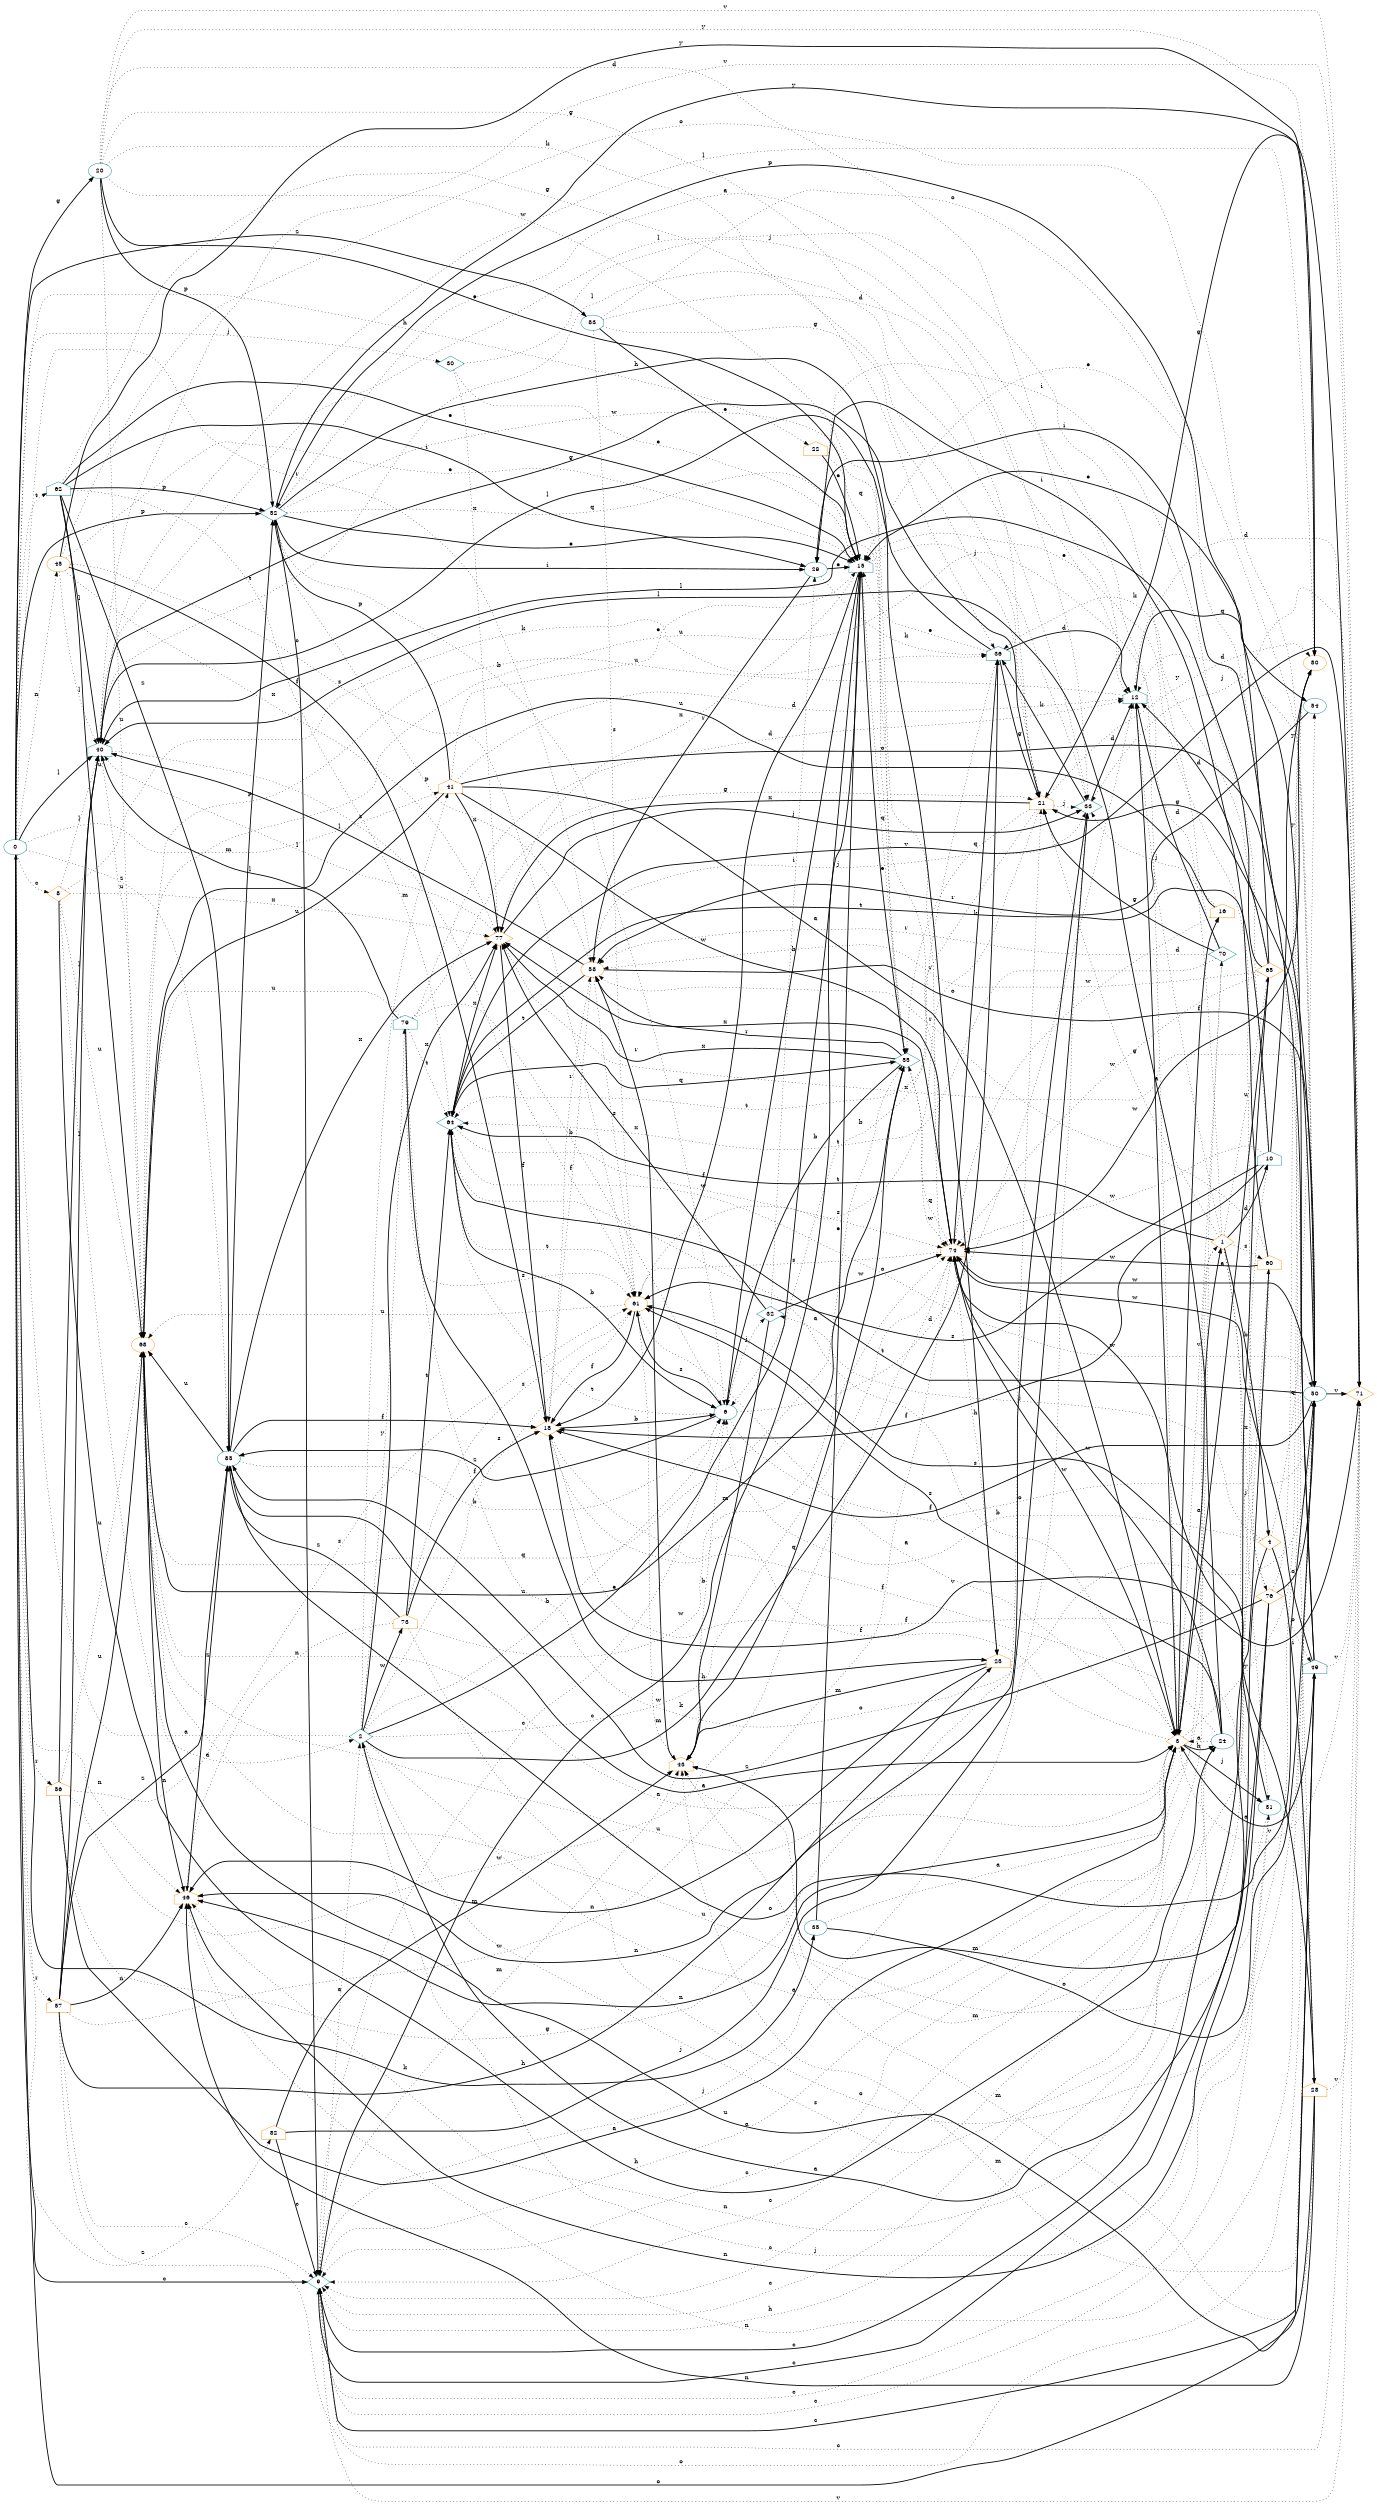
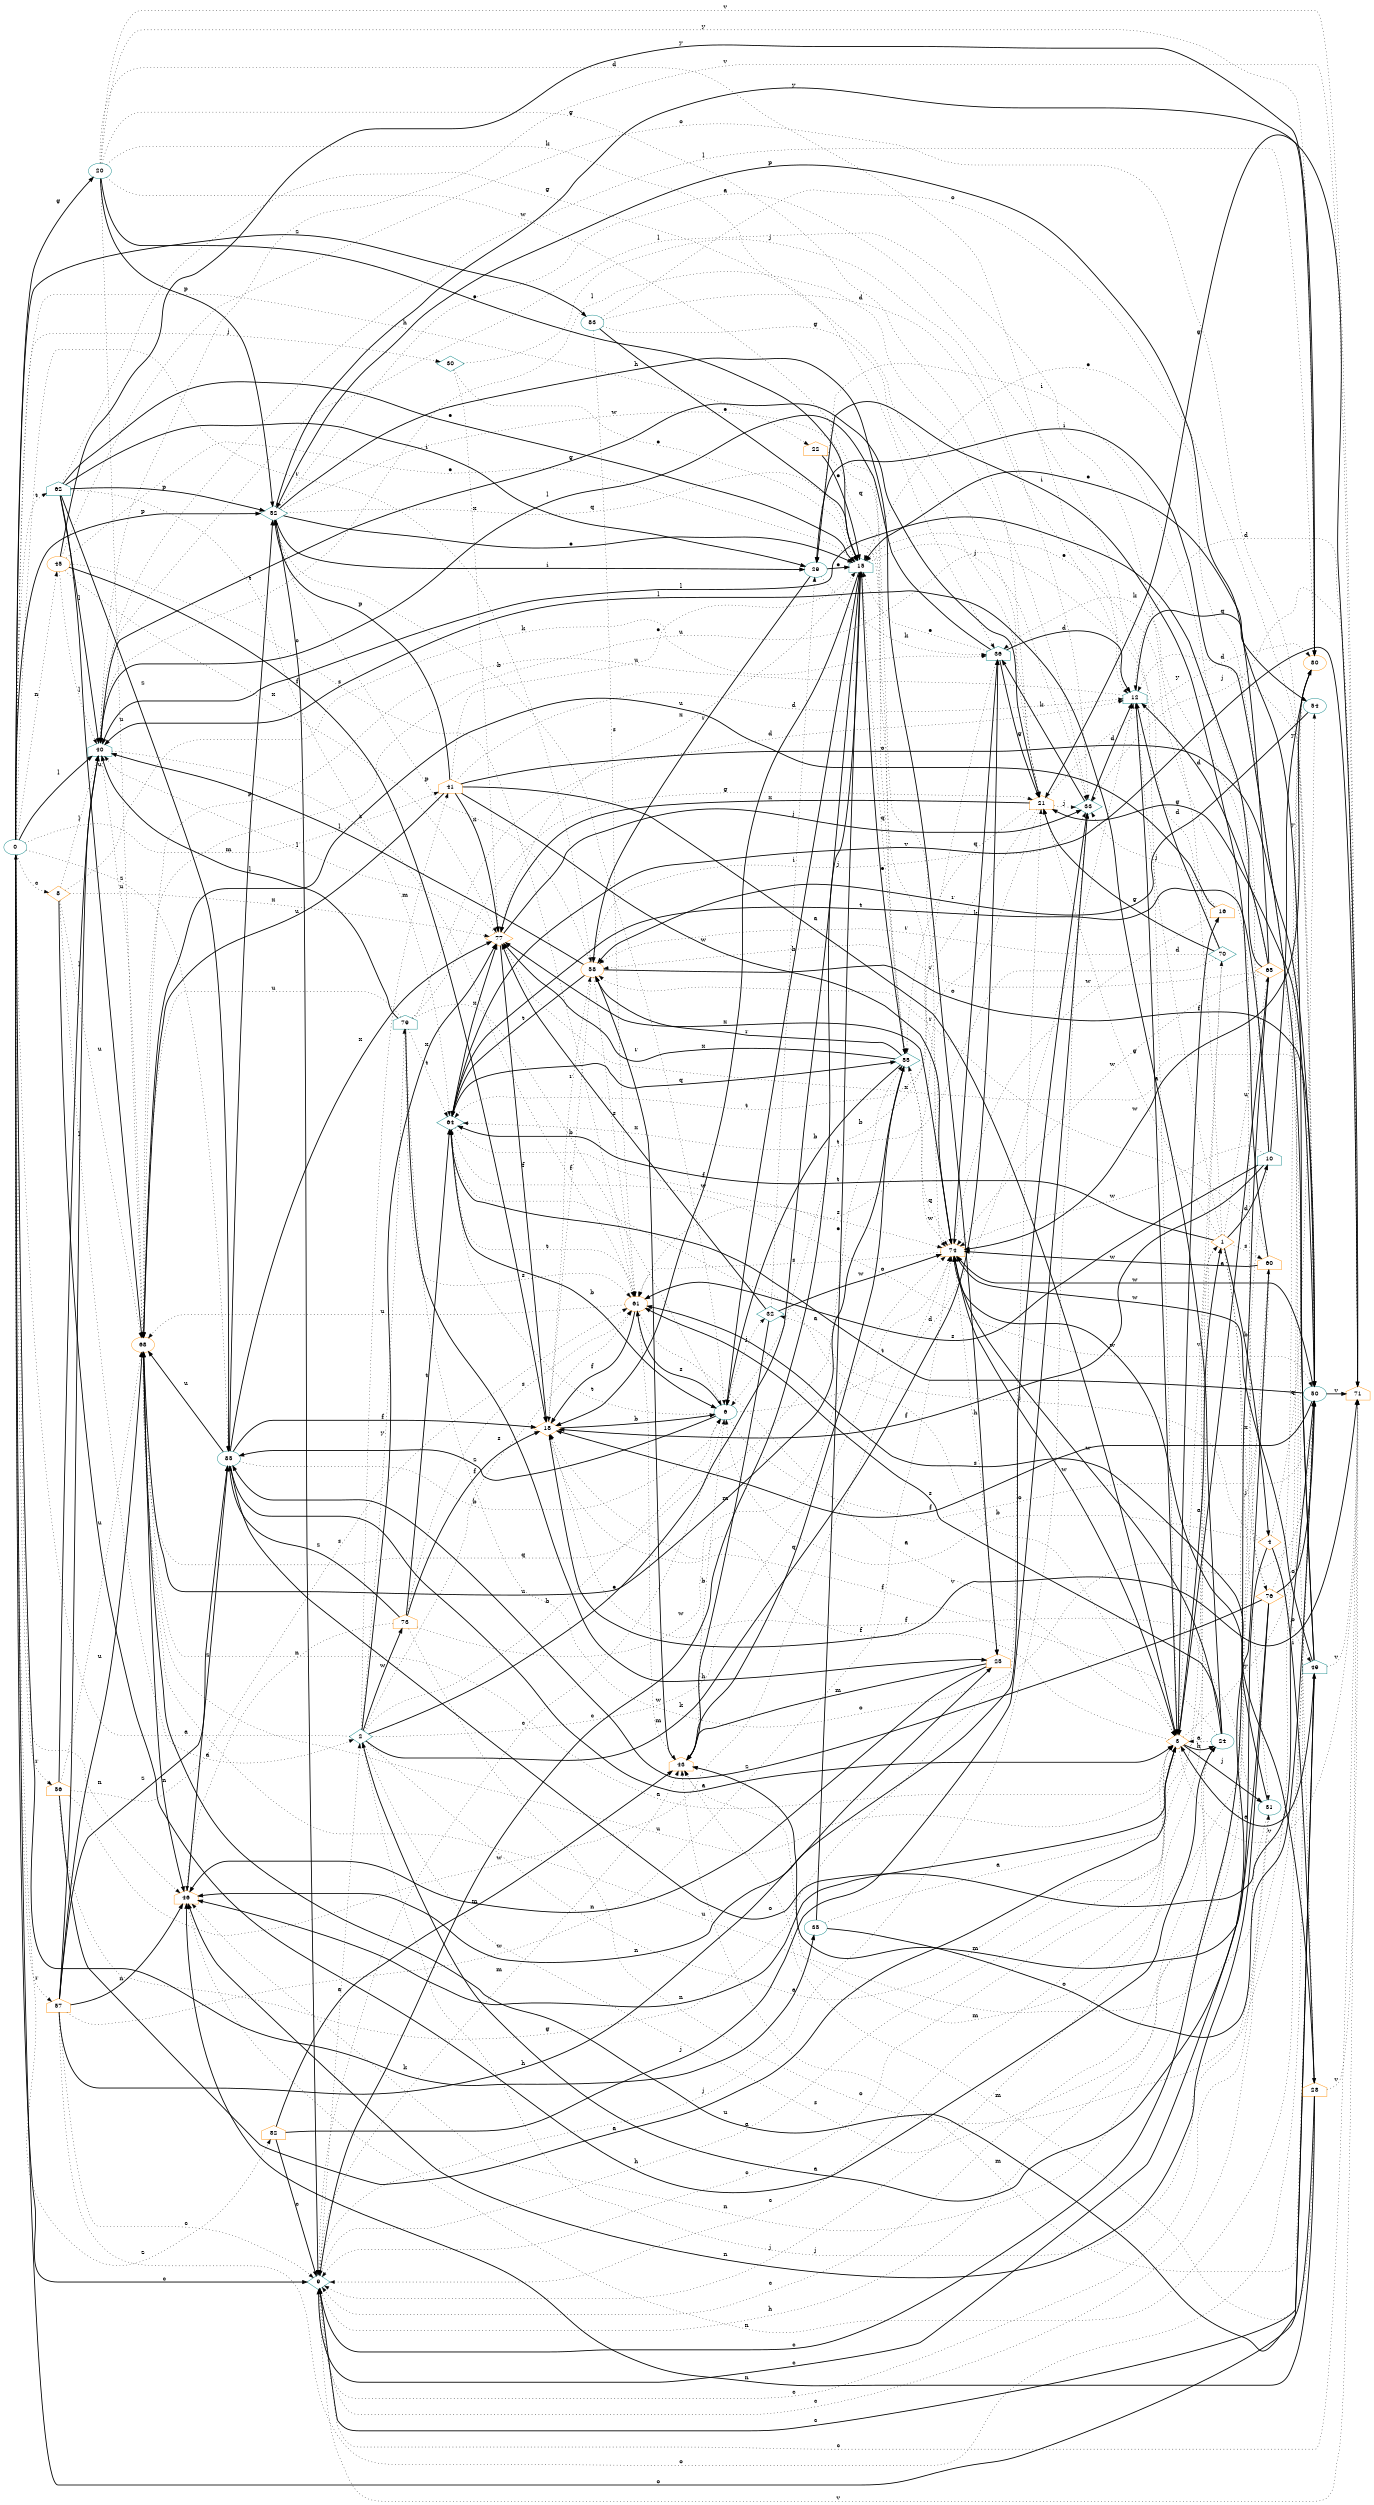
node "71": shape diamond -> house
edge "1" -> "9": label "c" -> "j"
